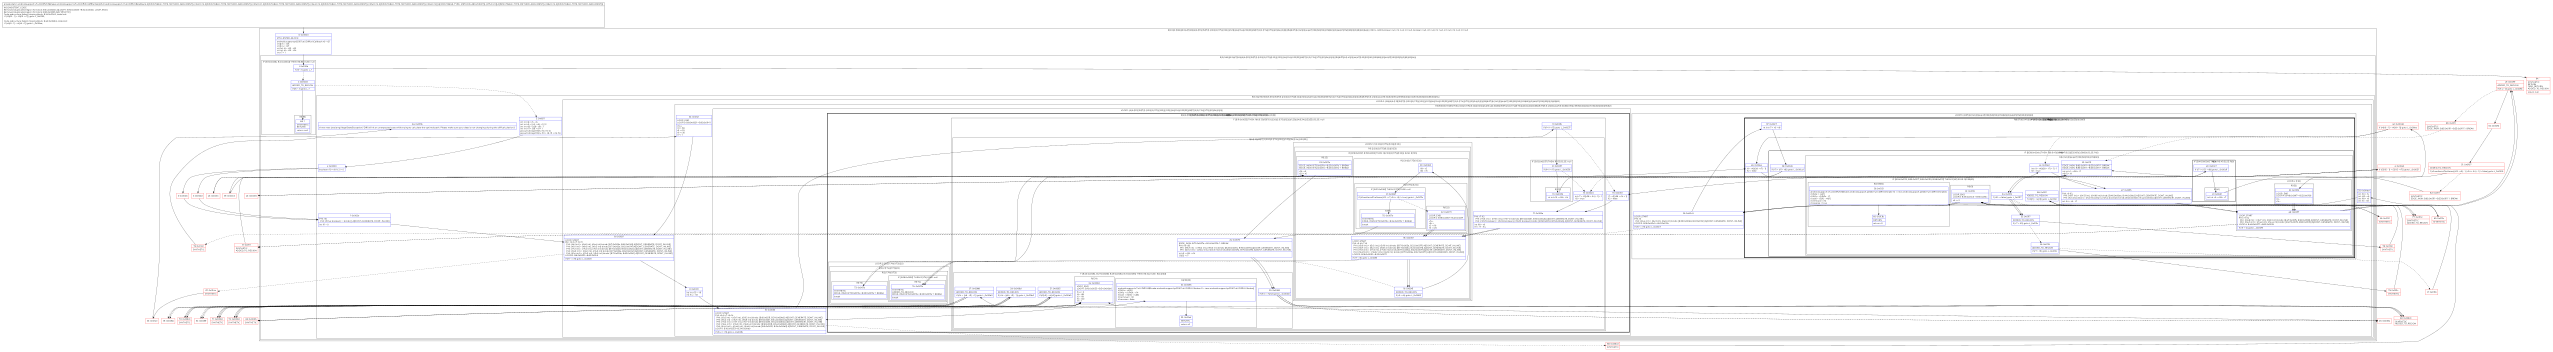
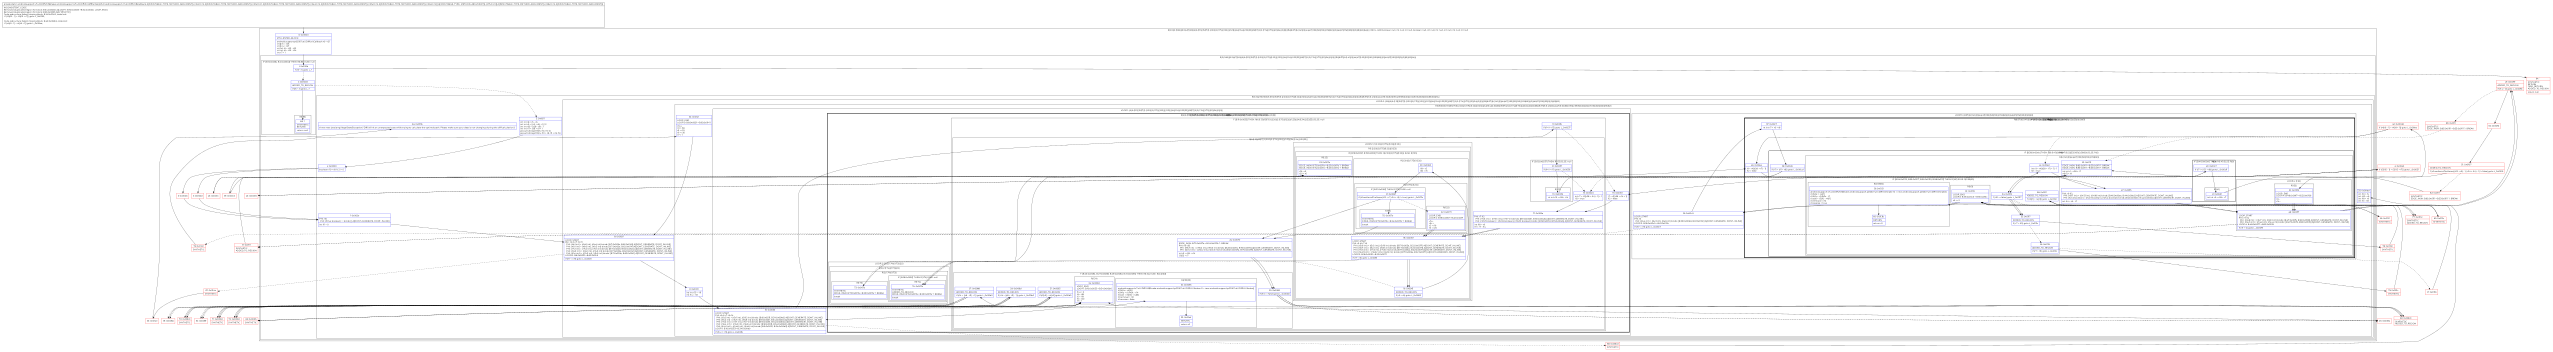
edge "23: 0x007a" -> "24: 0x007e": now "21: 0x006f" -> "24: 0x007e"
edge "35: 0x00bd" -> "36: 0x00c5": removed
